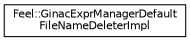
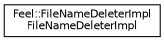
node "Feel::GinacExprManagerDefault FileNameDeleterImpl": label "Feel::GinacExprManagerDefault FileNameDeleterImpl" -> "Feel::FileNameDeleterImpl FileNameDeleterImpl"
